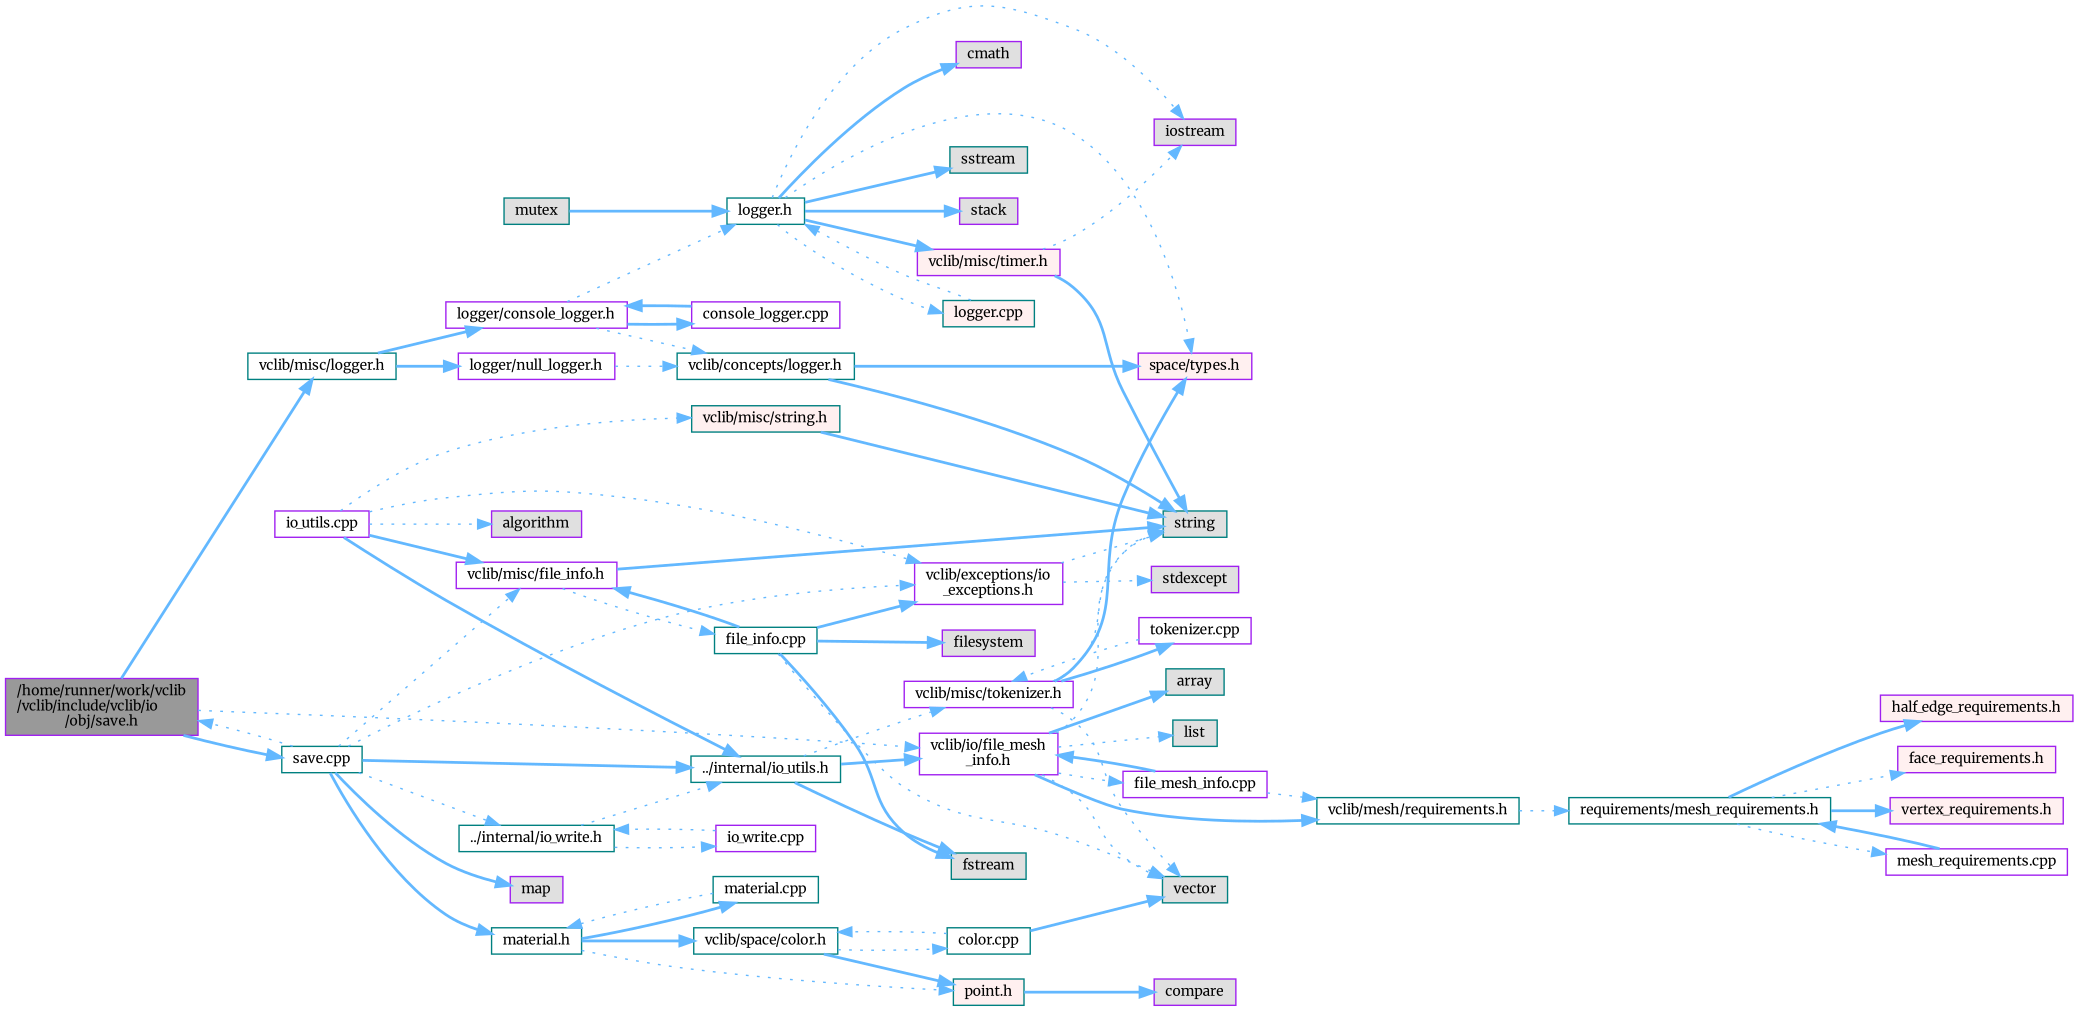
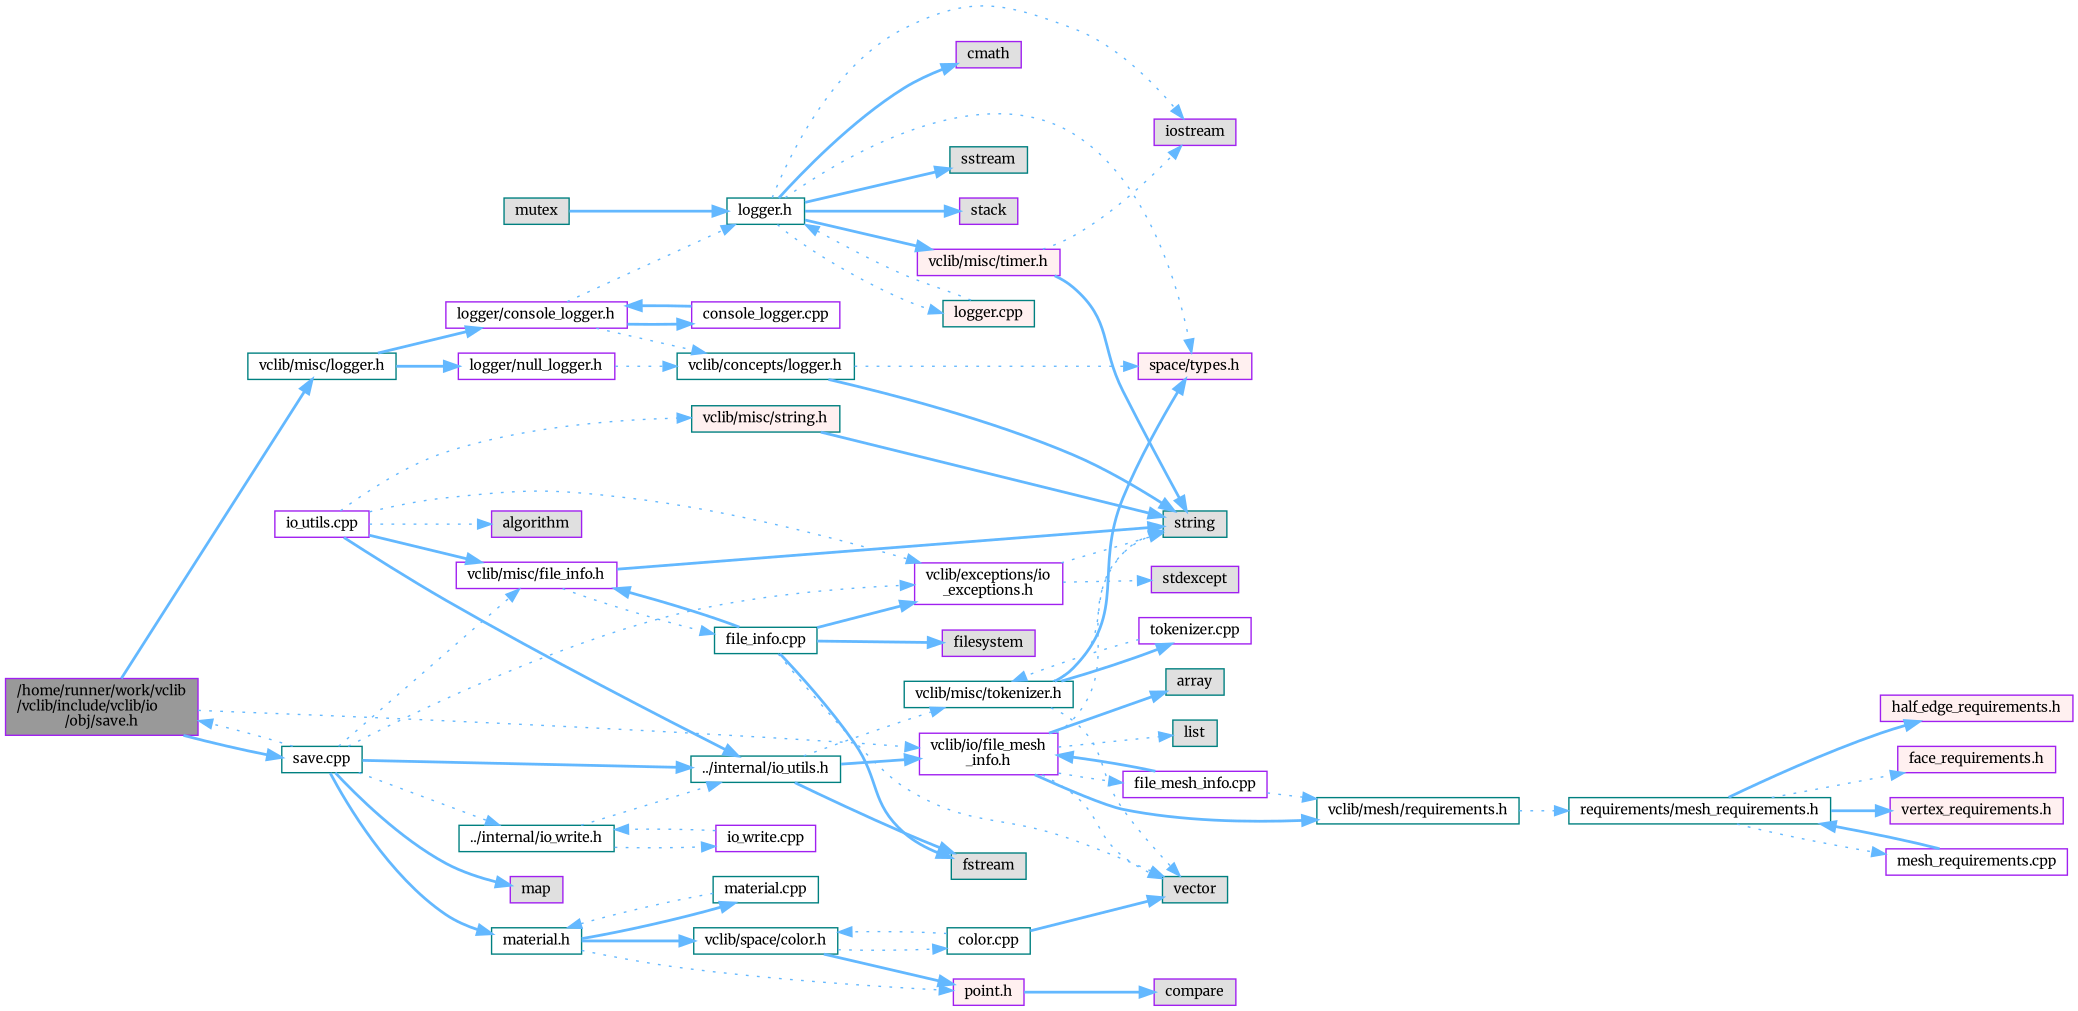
edge "vclib/concepts/logger.h" -> "space/types.h": style bold -> dotted
node "vclib/misc/tokenizer.h": color purple -> teal
node "point.h": color teal -> purple
